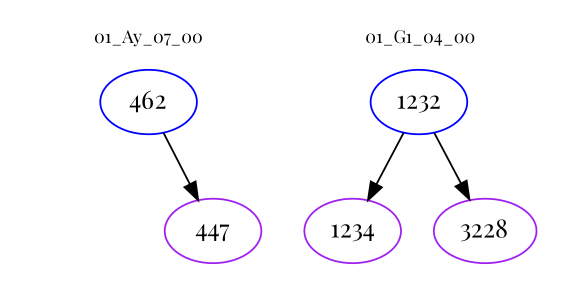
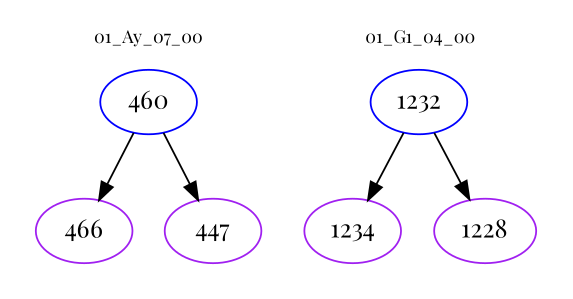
node "462": label "462" -> "460"
node "466": added
node "3228": label "3228" -> "1228"
